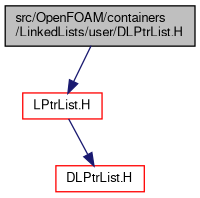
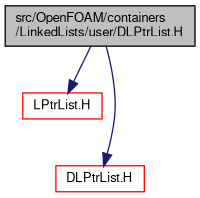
edge "LPtrList.H" -> "DLPtrList.H": now "src/OpenFOAM/containers /LinkedLists/user/DLPtrList.H" -> "DLPtrList.H"
